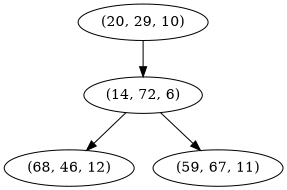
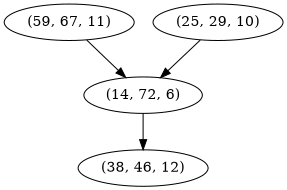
node "(20, 29, 10)": label "(20, 29, 10)" -> "(25, 29, 10)"
edge "(14, 72, 6)" -> "(59, 67, 11)": reversed
node "(68, 46, 12)": label "(68, 46, 12)" -> "(38, 46, 12)"
